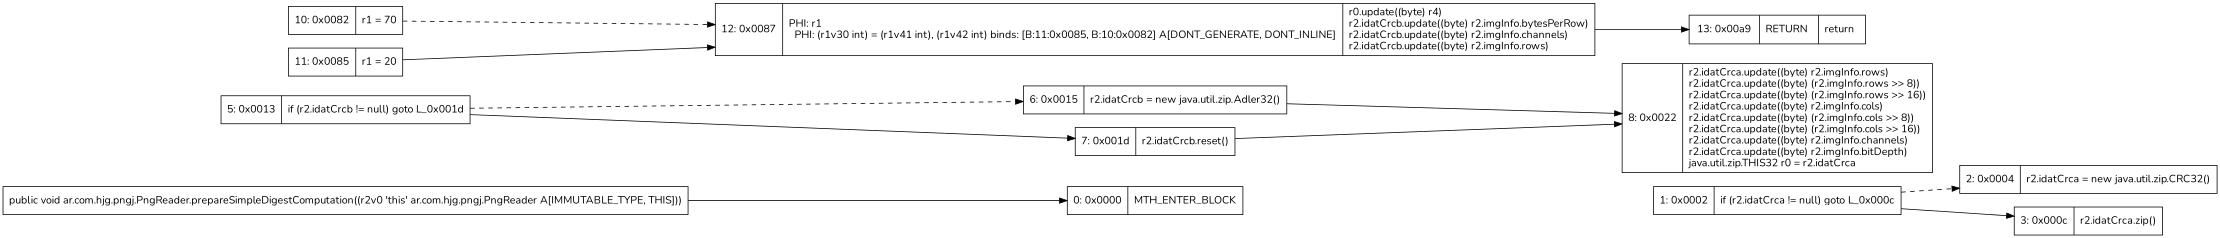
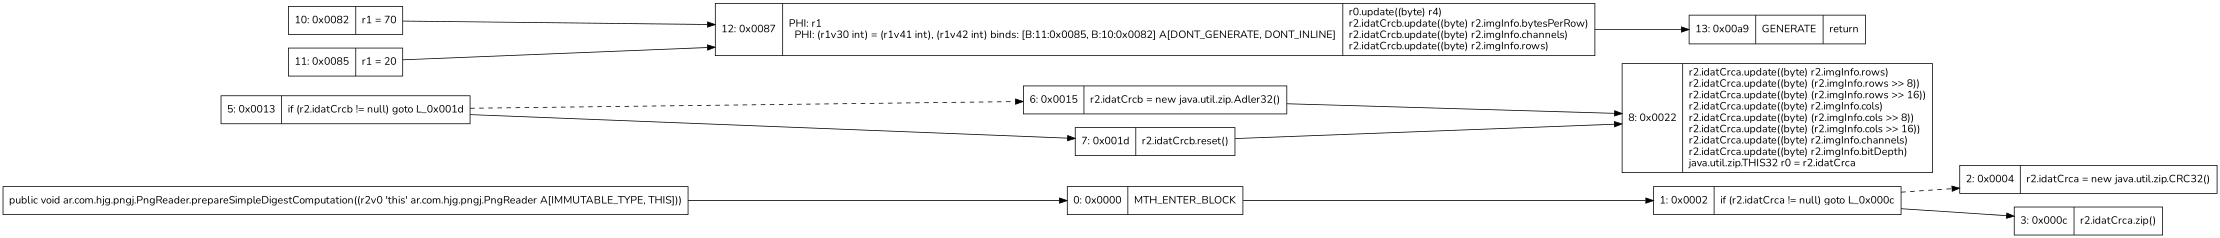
edge "10: 0x0082" -> "12: 0x0087": style dashed -> solid
node "13: 0x00a9": text "RETURN" -> "GENERATE"
edge "0: 0x0000" -> "1: 0x0002": added
